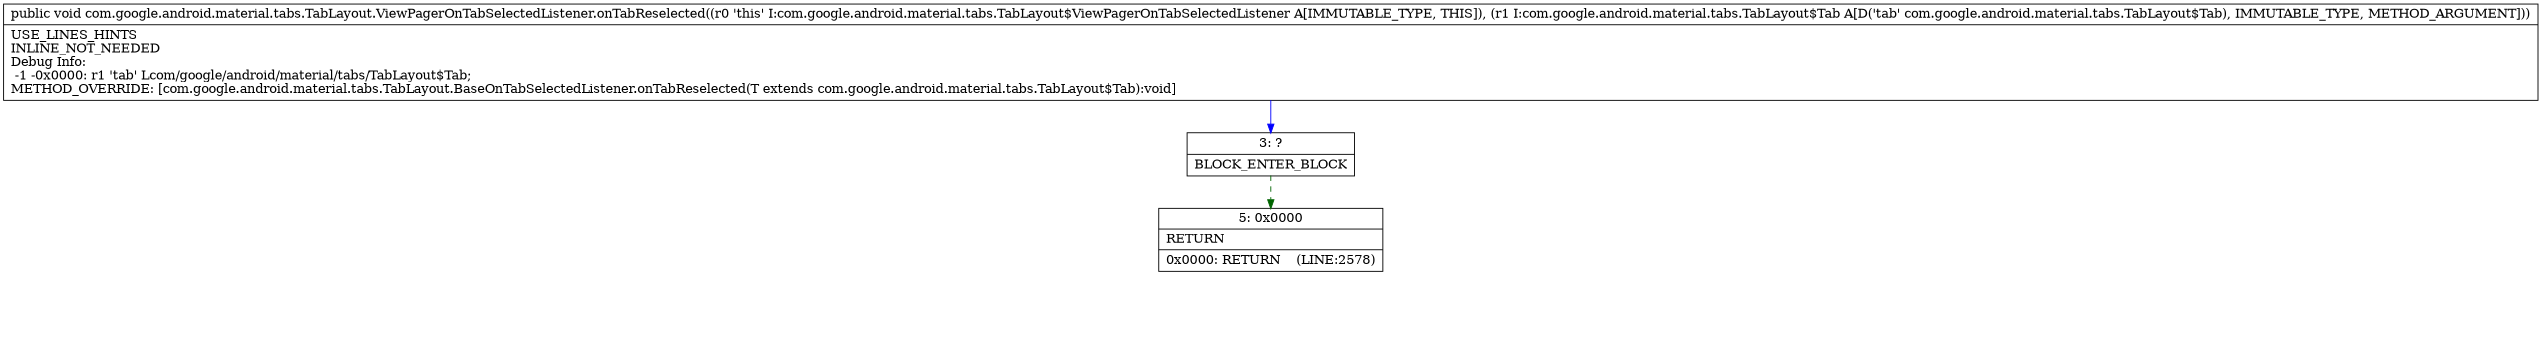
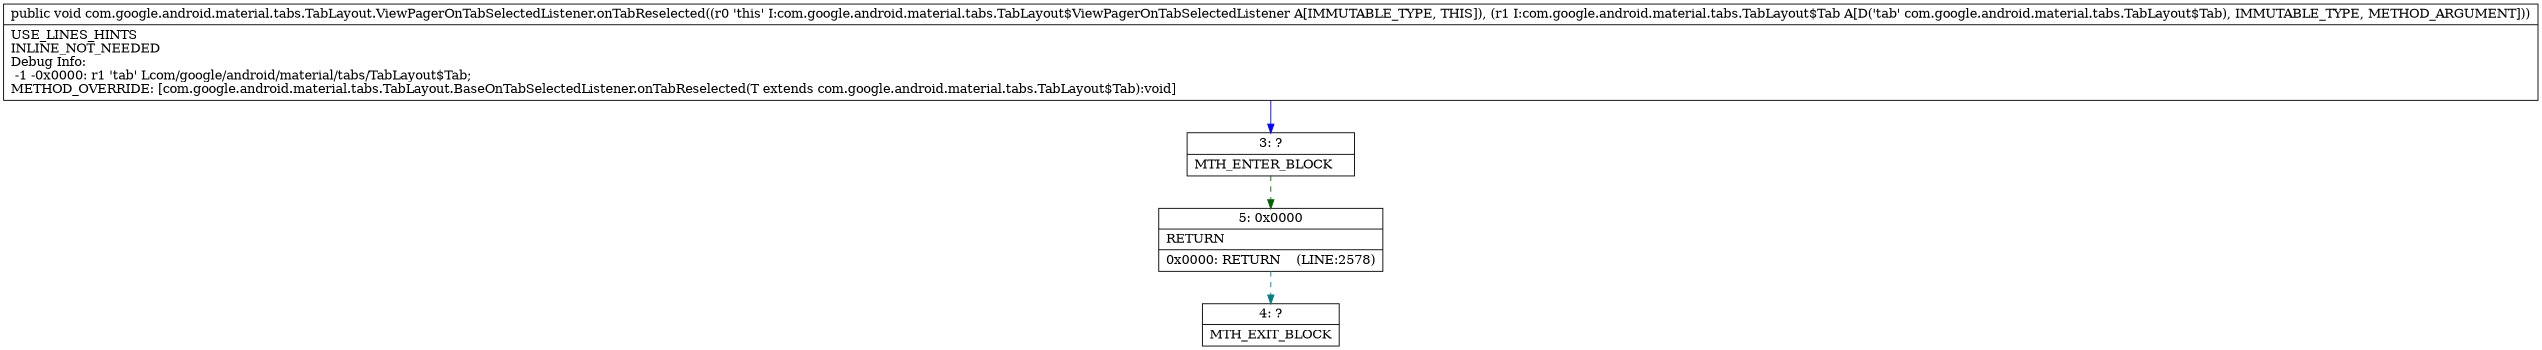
node "3: ?": text "BLOCK_ENTER_BLOCK" -> "MTH_ENTER_BLOCK"
node "4: ?": added
